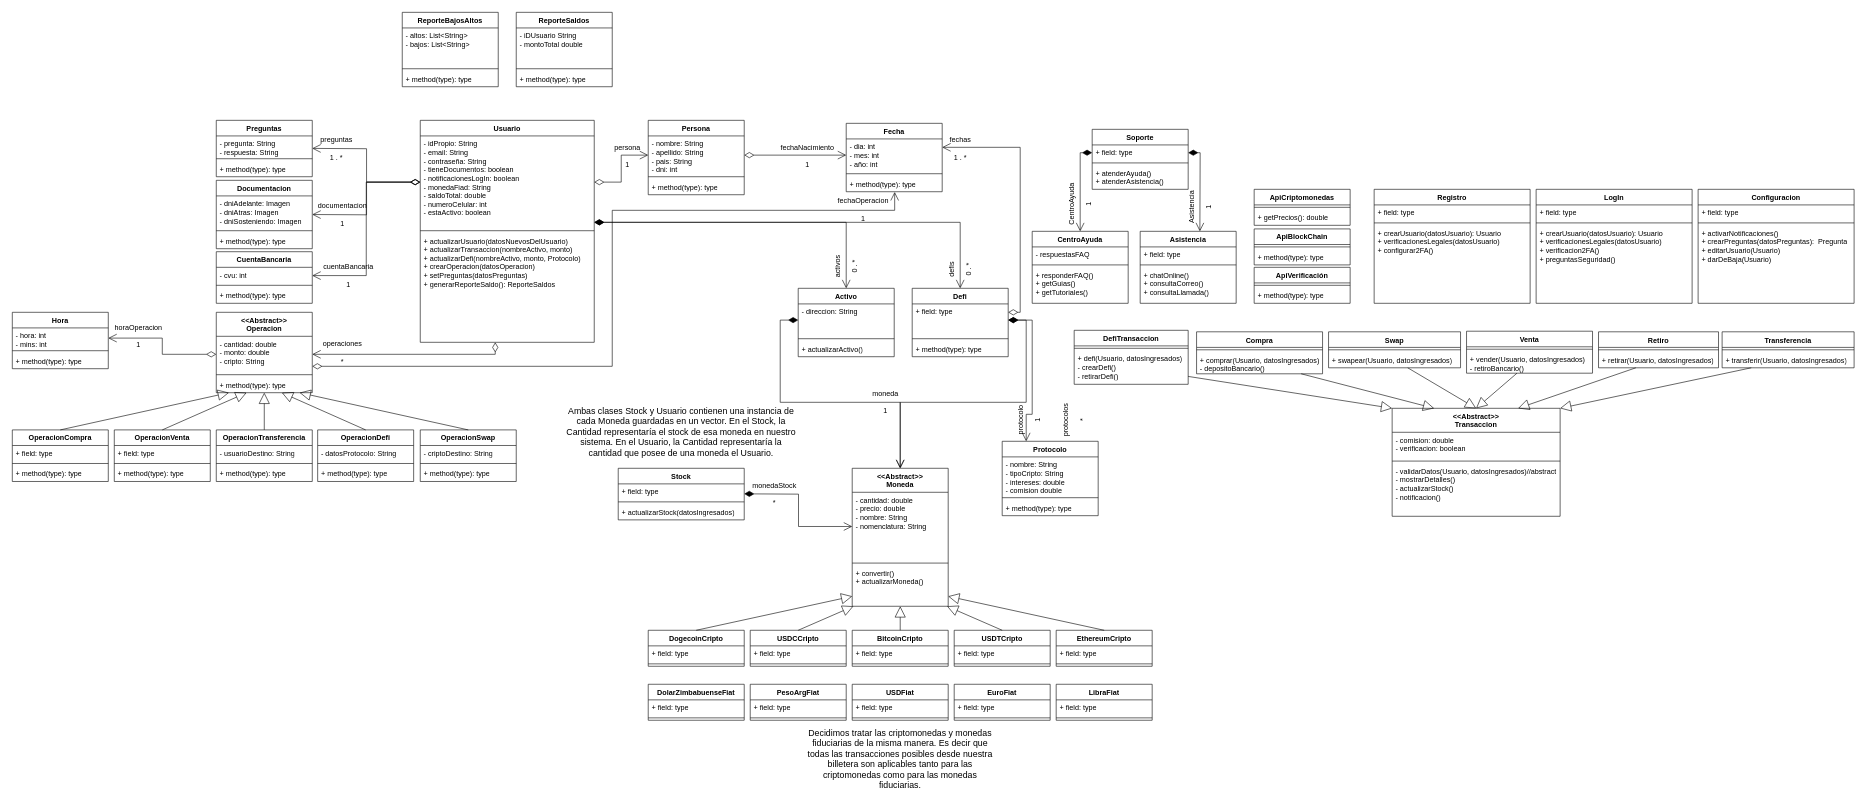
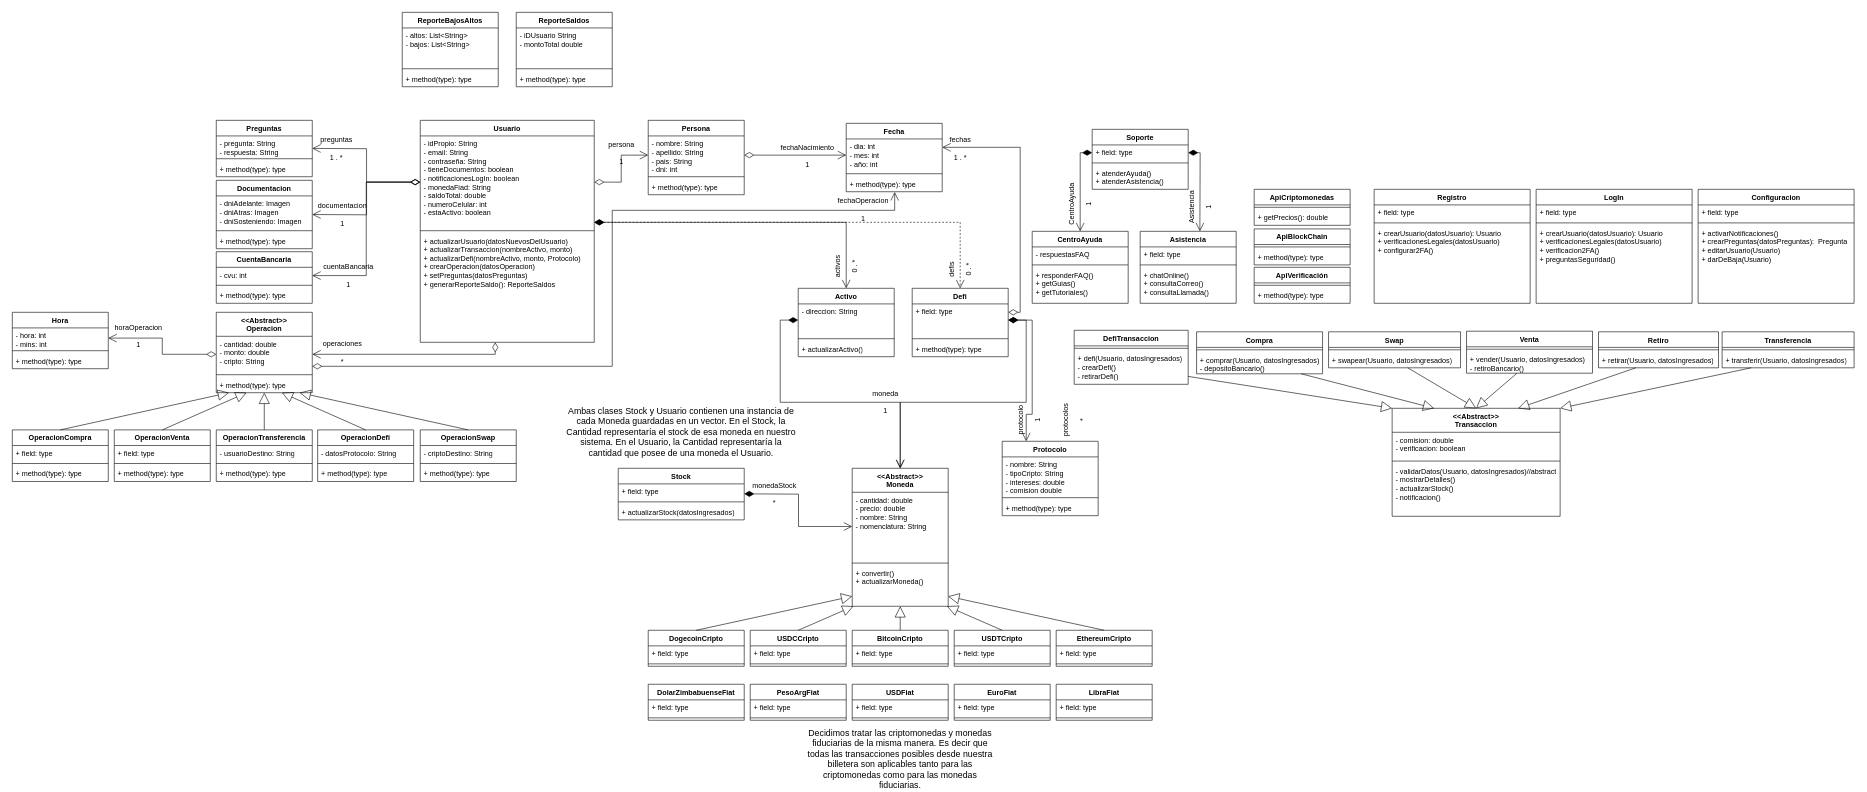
node "persona 1": moved (627, 156) -> (621, 153)
edge "- idPropio: String - email: String - contraseña: String - tieneDocumentos: boolean - notificacionesLogIn: boolean - monedaFiad: String - saldoTotal: double - numeroCelular: int - estaActivo: boolean" -- "Defi": style solid -> dashed
